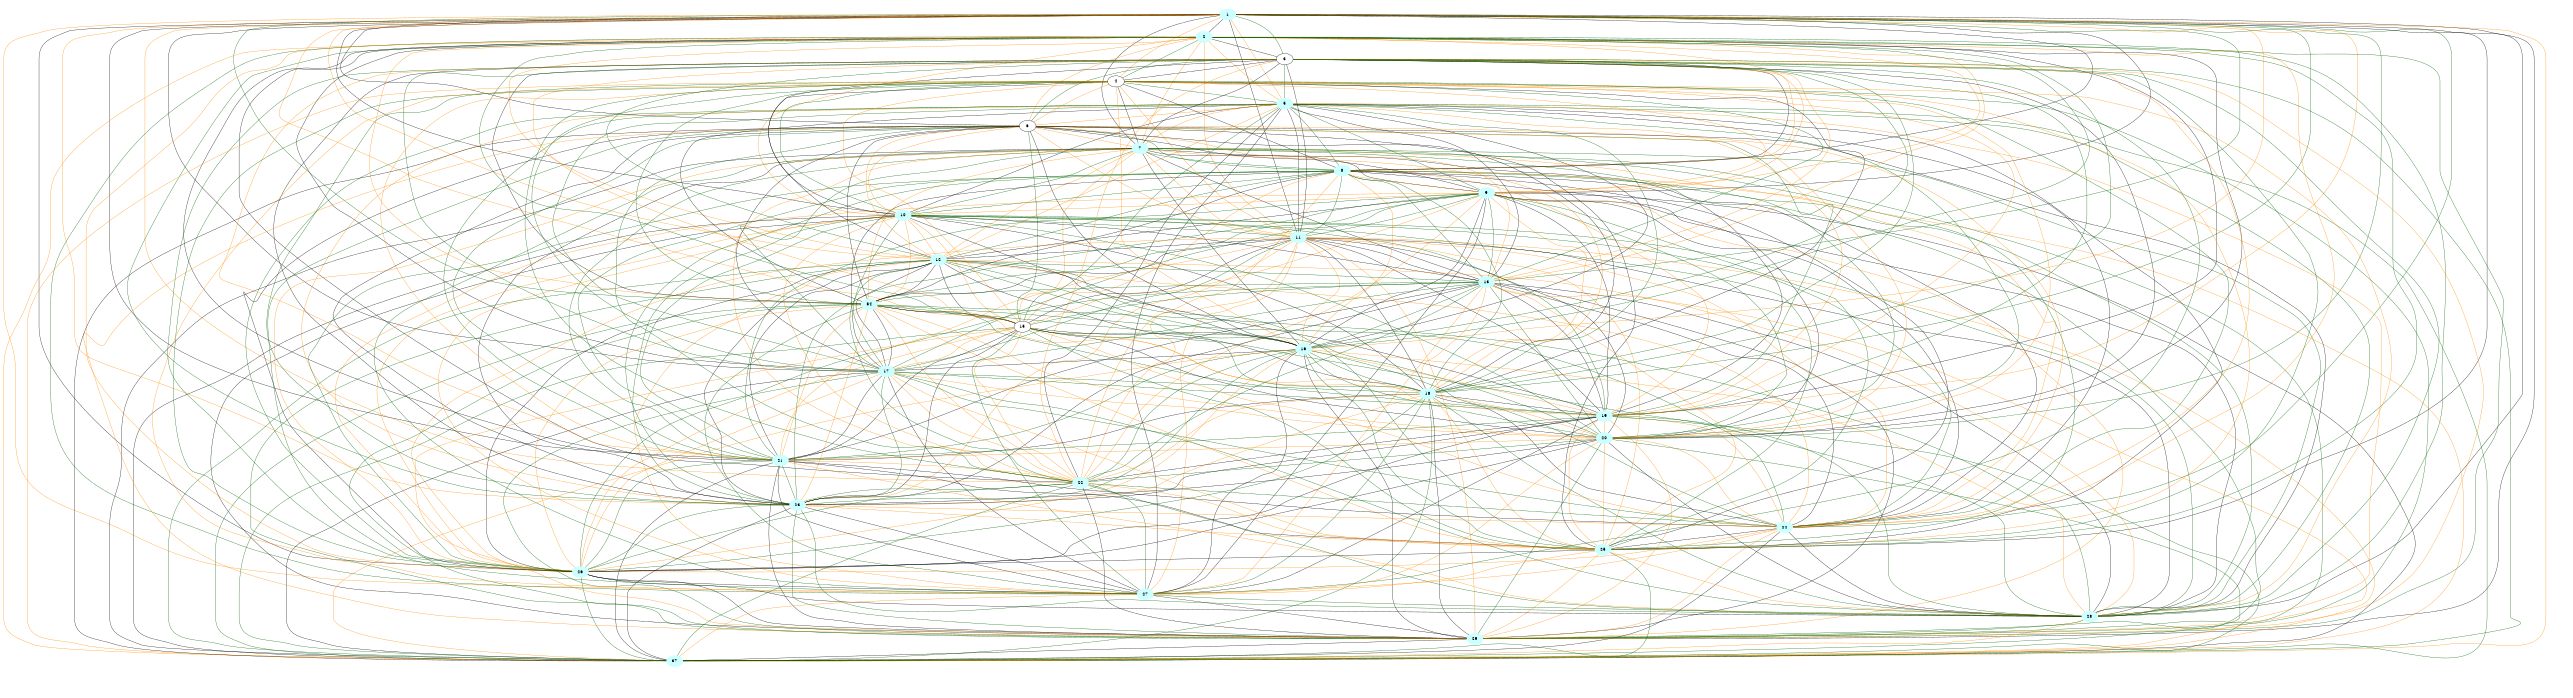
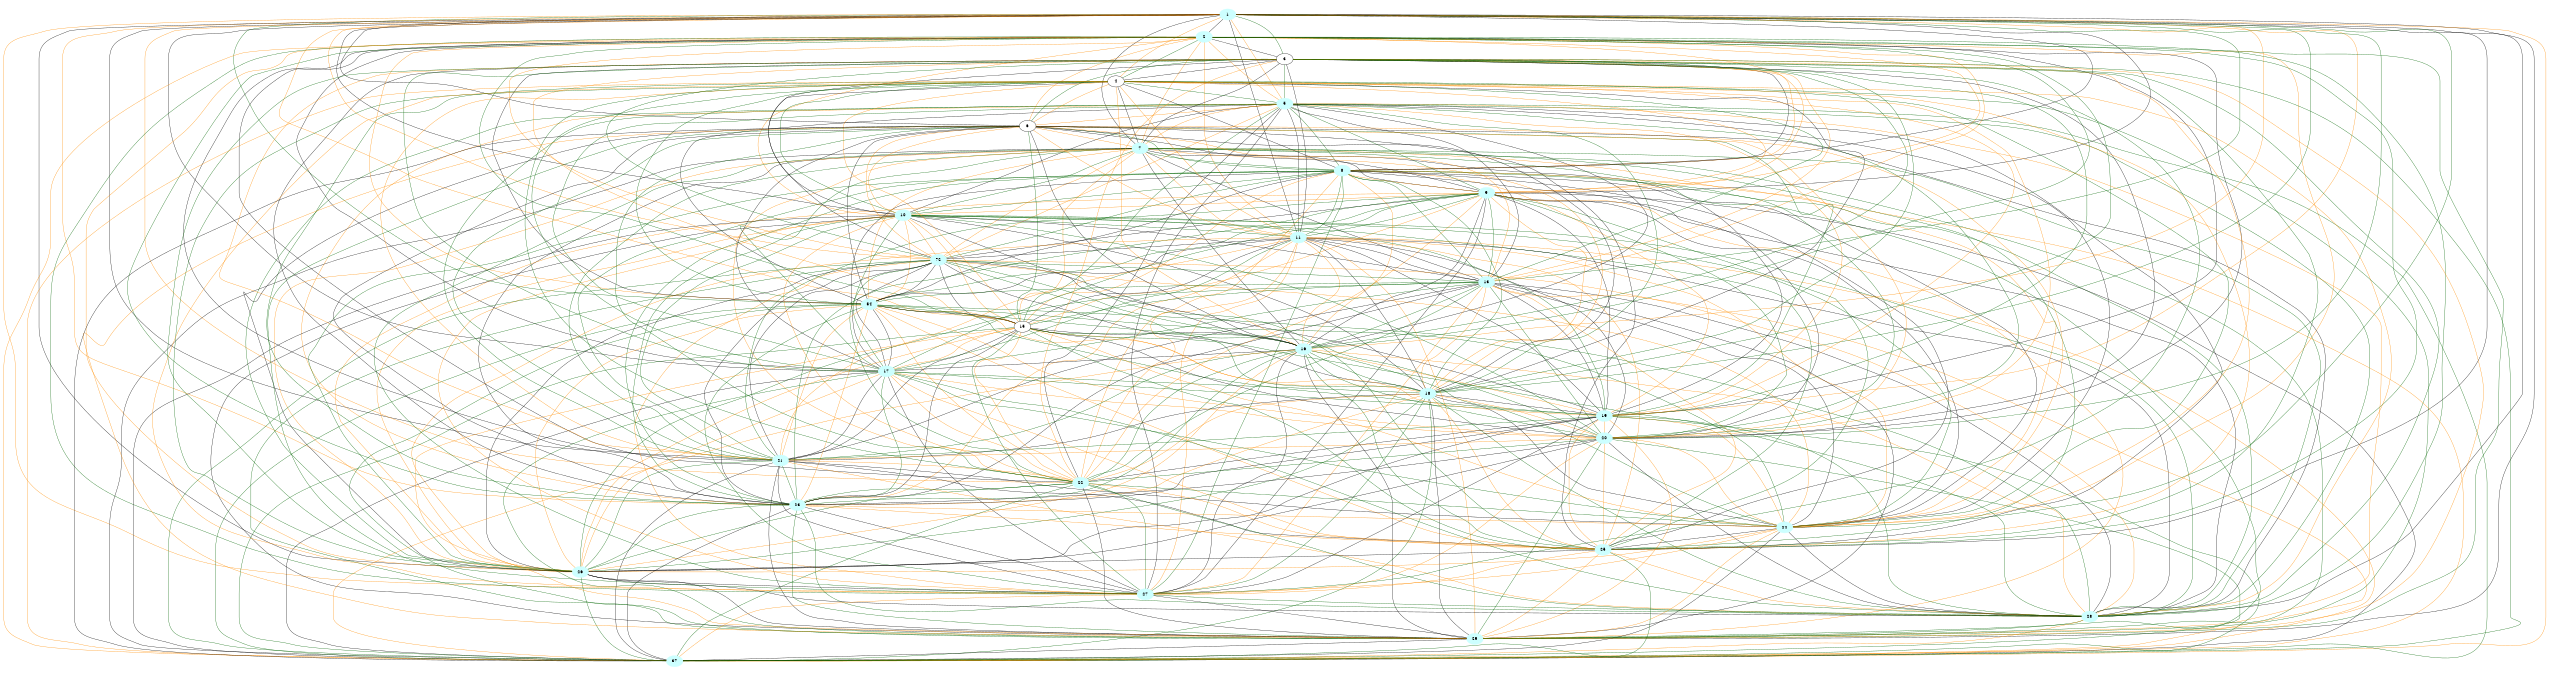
node "12": label "12" -> "72"
edge "8" -- "27": added
